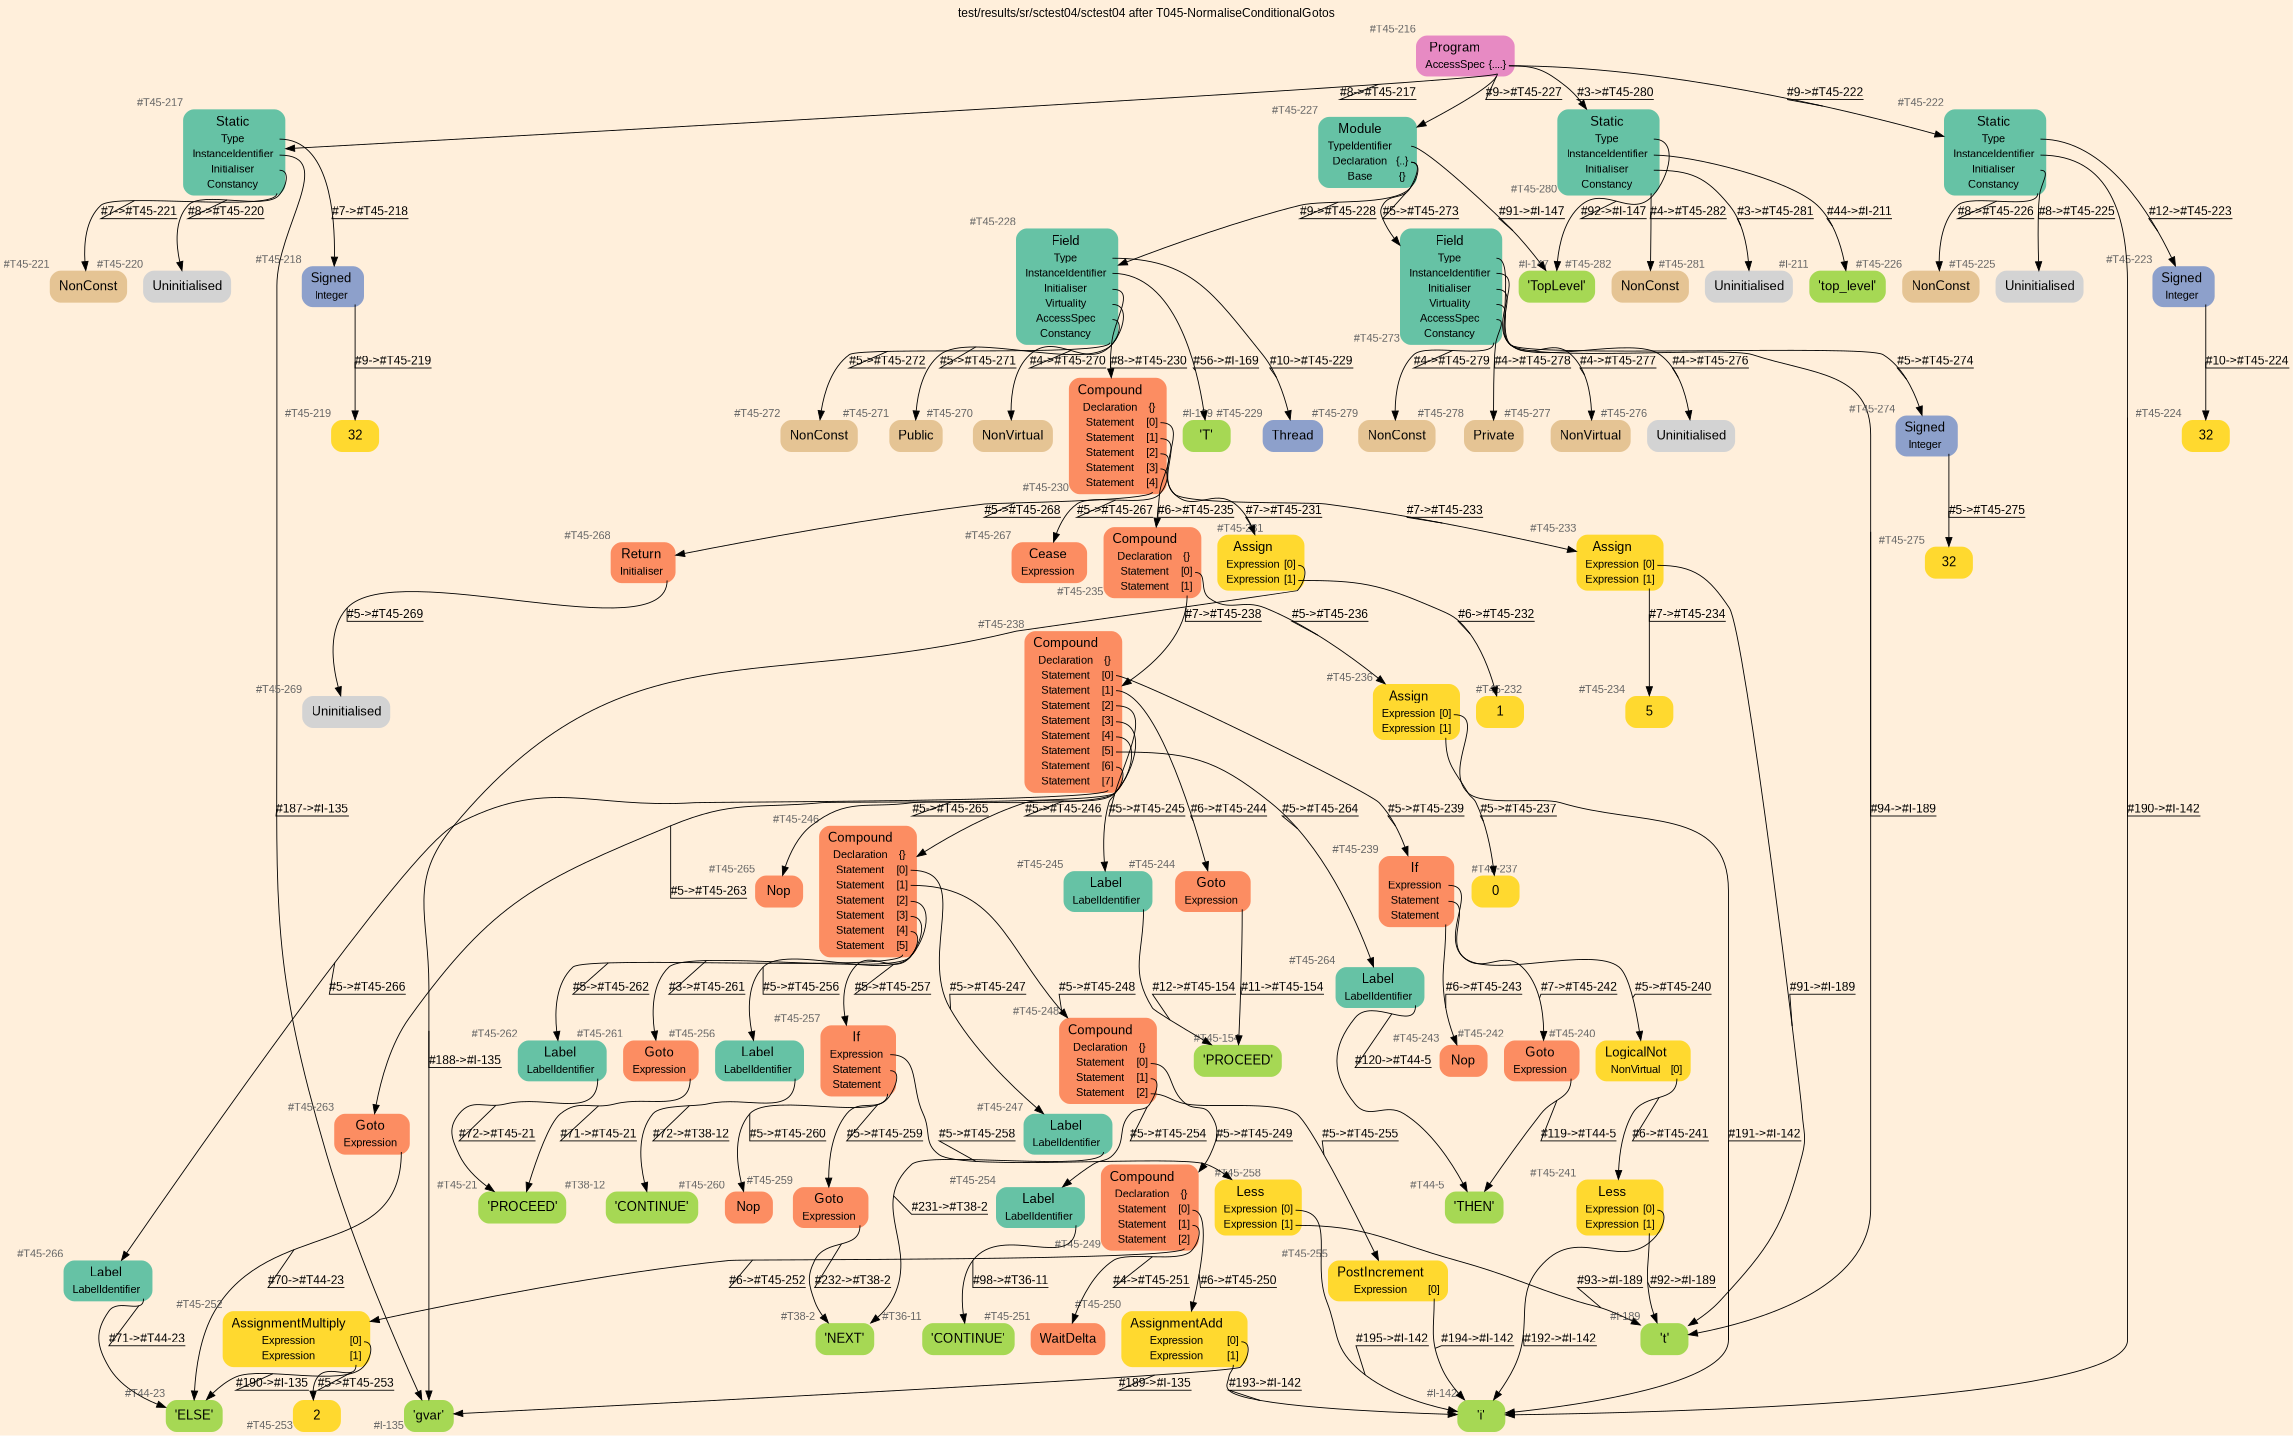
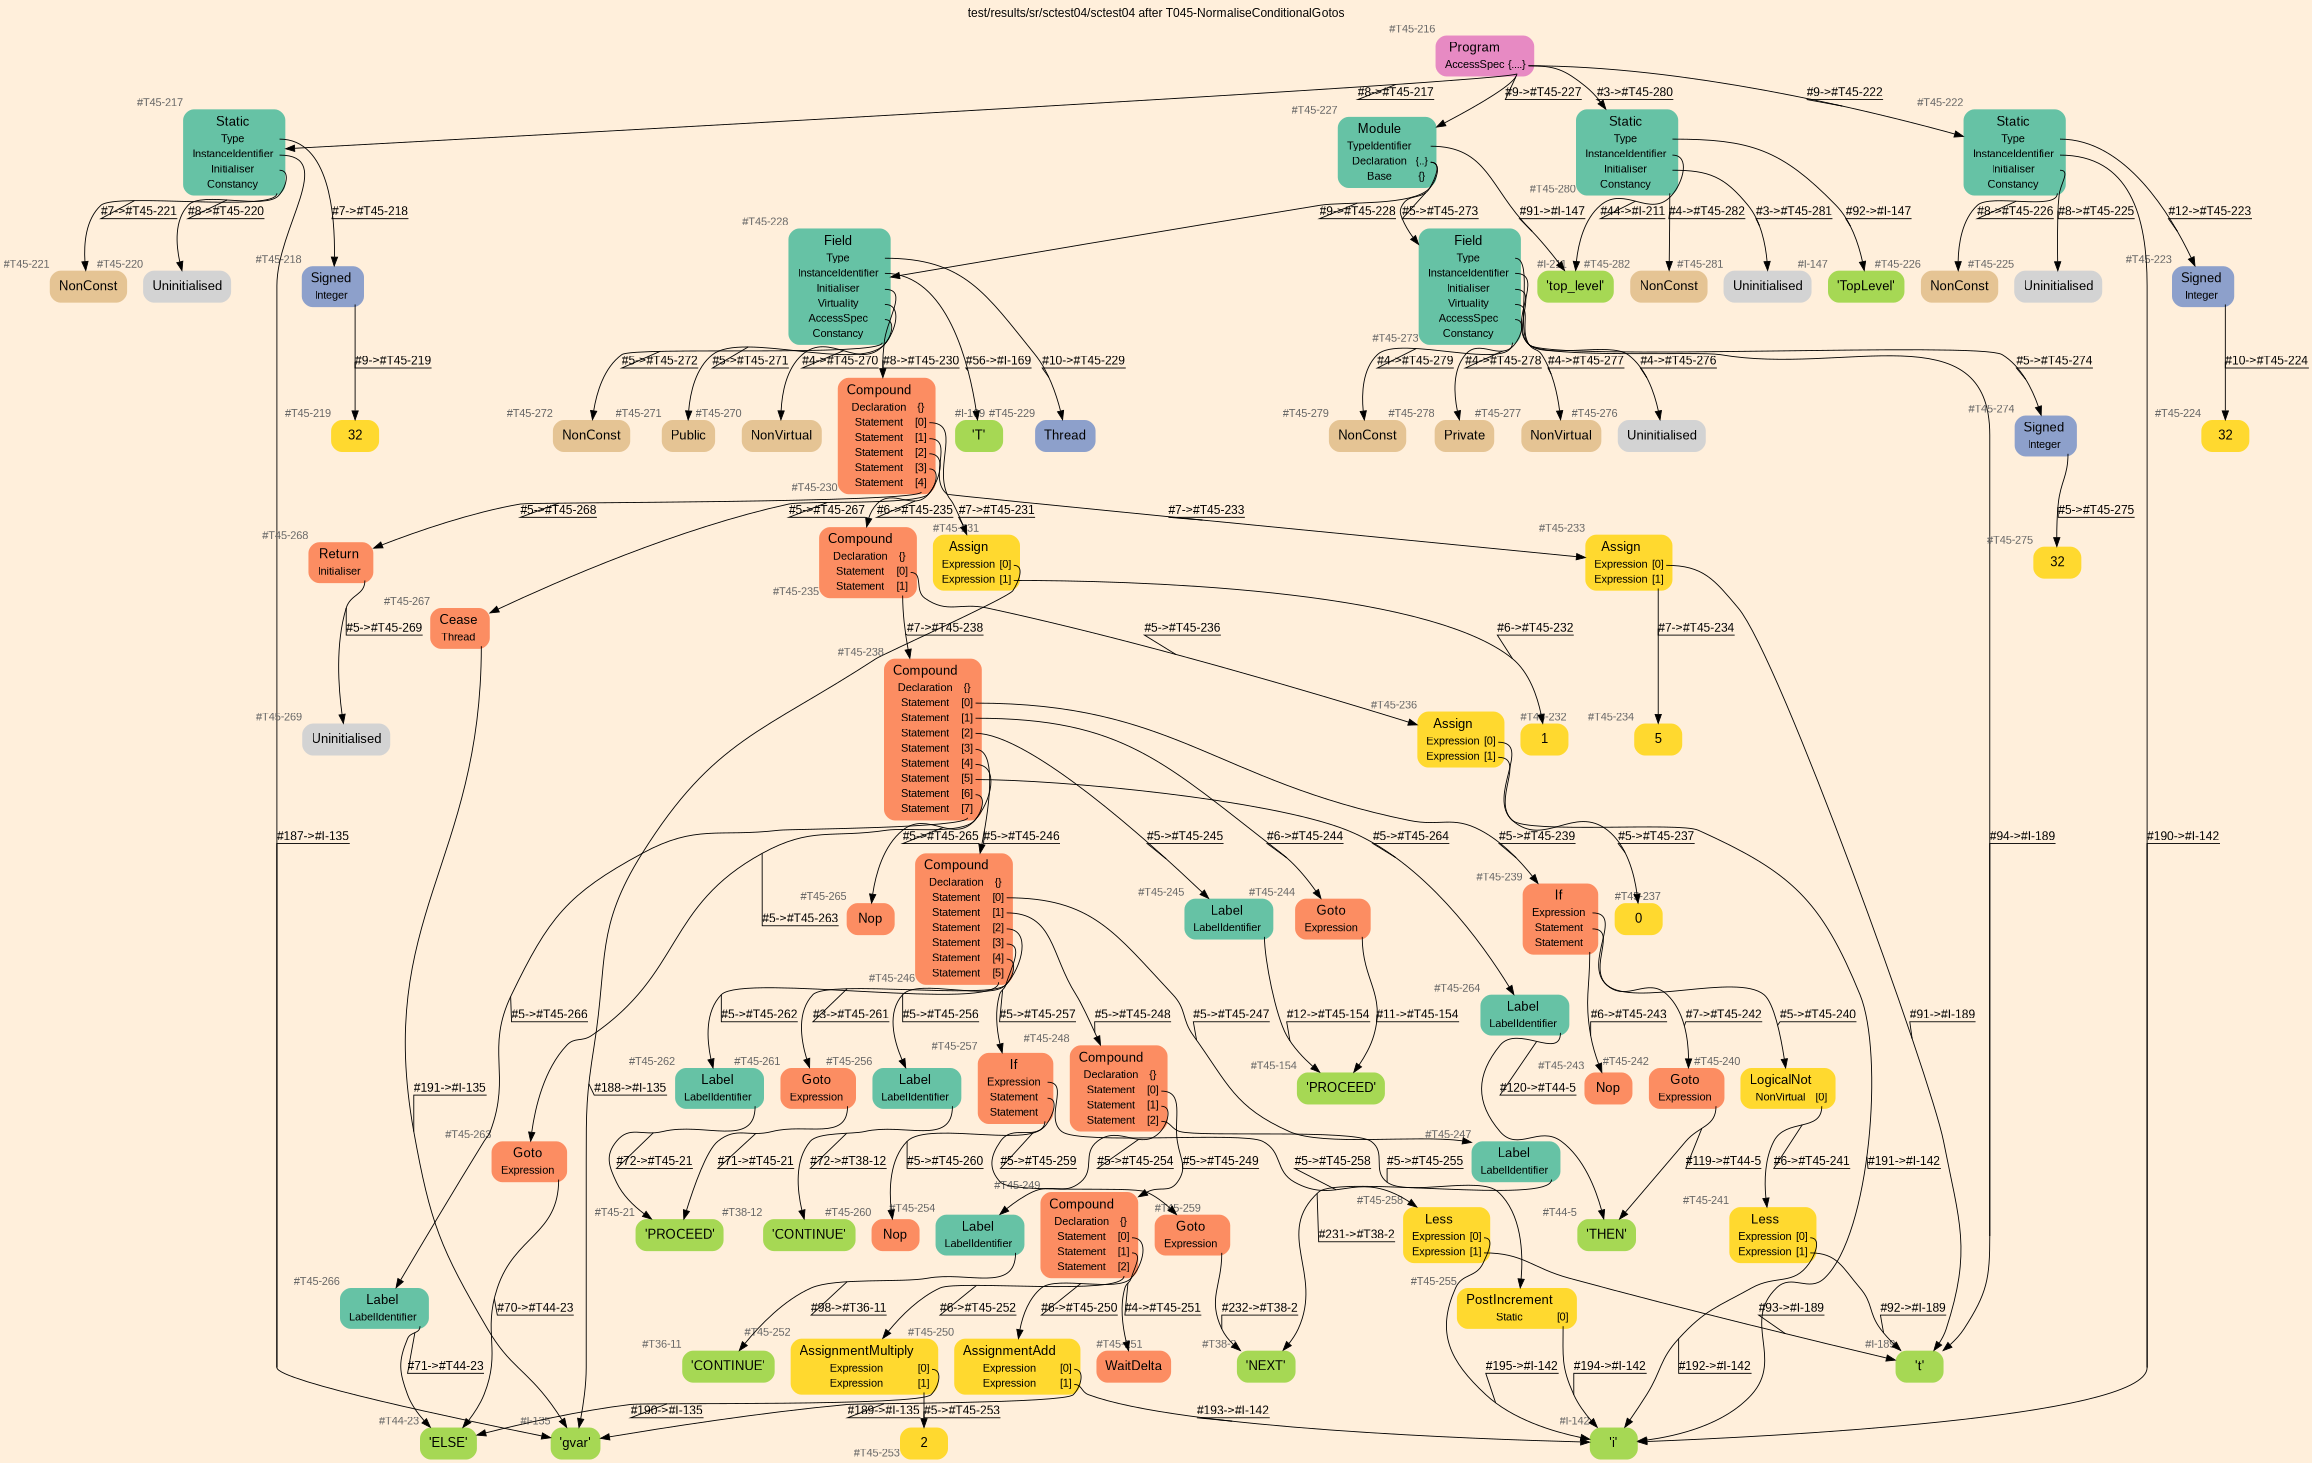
edge "Module" -> "'TopLevel'": now "Module" -> "'top_level'"
node "Cease": text "Expression" -> "Thread"
edge "Cease" -> "'gvar'": added, label "#191->#I-135"
node "PostIncrement": text "Expression" -> "Static"
